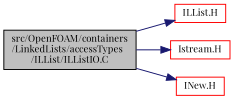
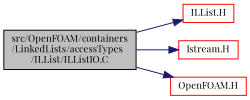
node "INew.H": label "INew.H" -> "OpenFOAM.H"
